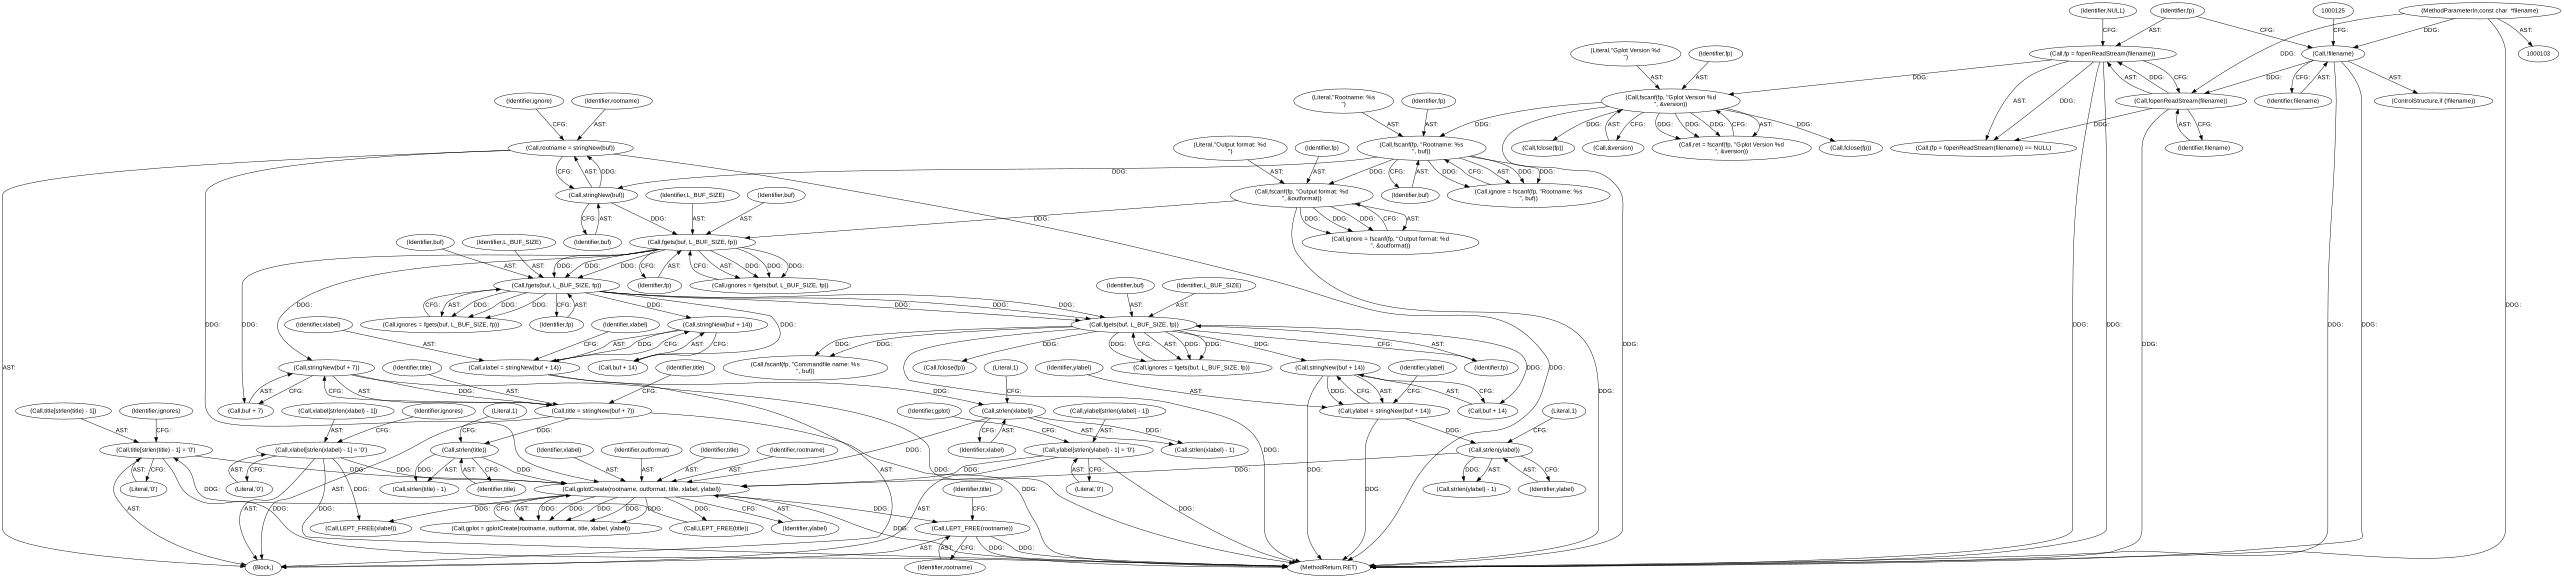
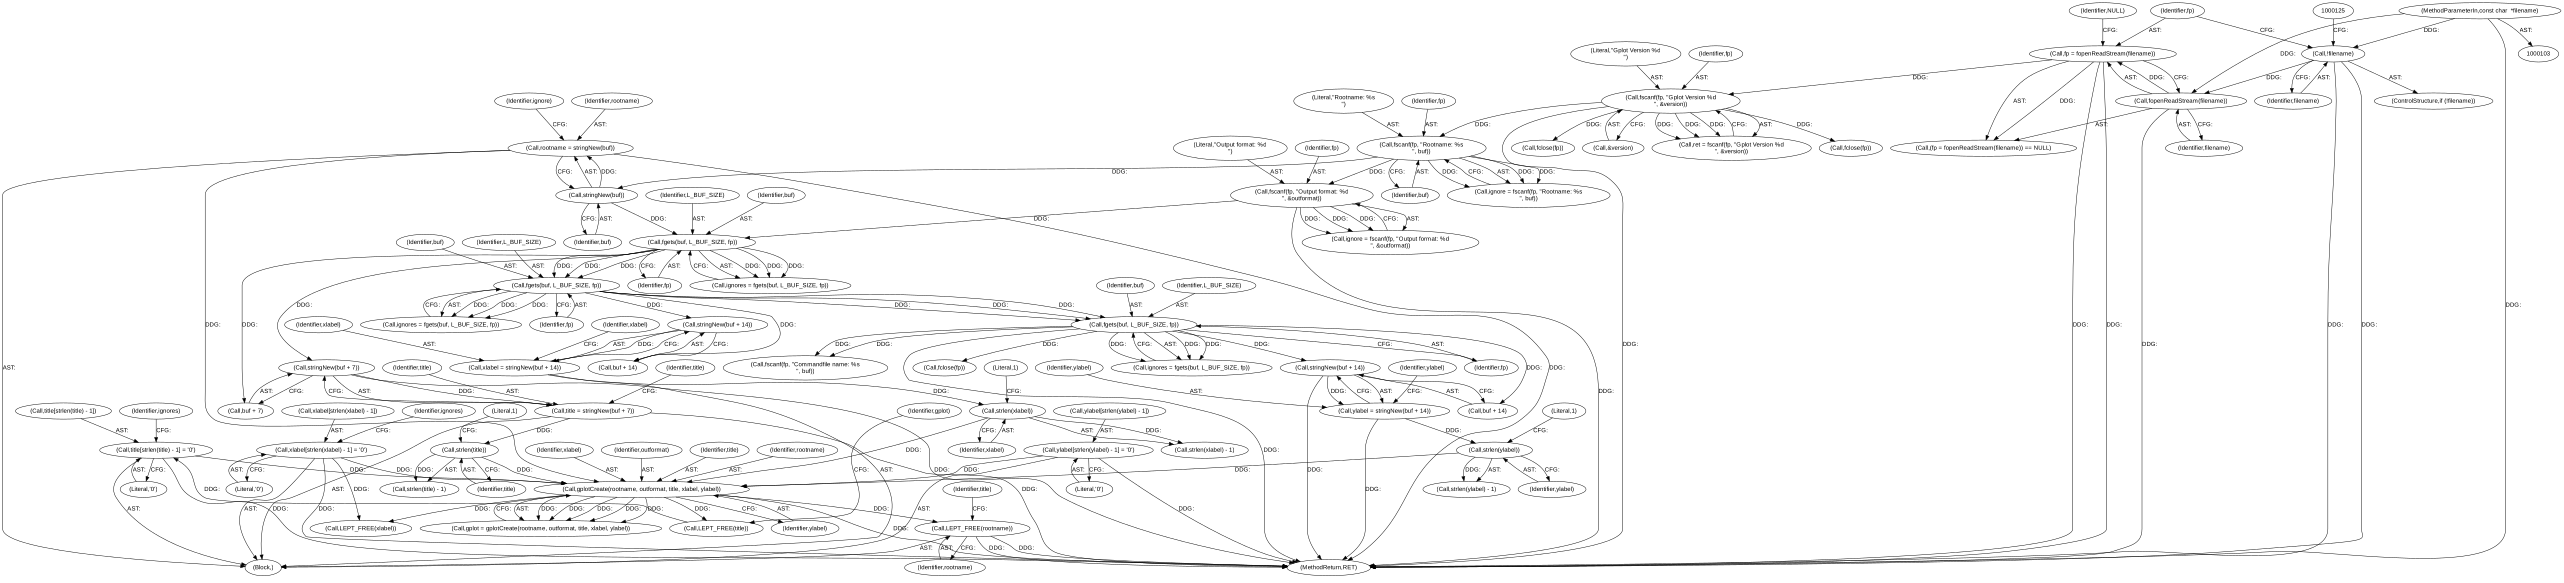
edge "(Call,fopenReadStream(filename))" -> "(Call,(fp = fopenReadStream(filename)) == NULL)": label "DDG: " -> "AST: "
edge "(Identifier,gplot)" -> "(Call,ylabel[strlen(ylabel) - 1] = '0')": now "(Identifier,gplot)" -> "(Call,LEPT_FREE(title))"
